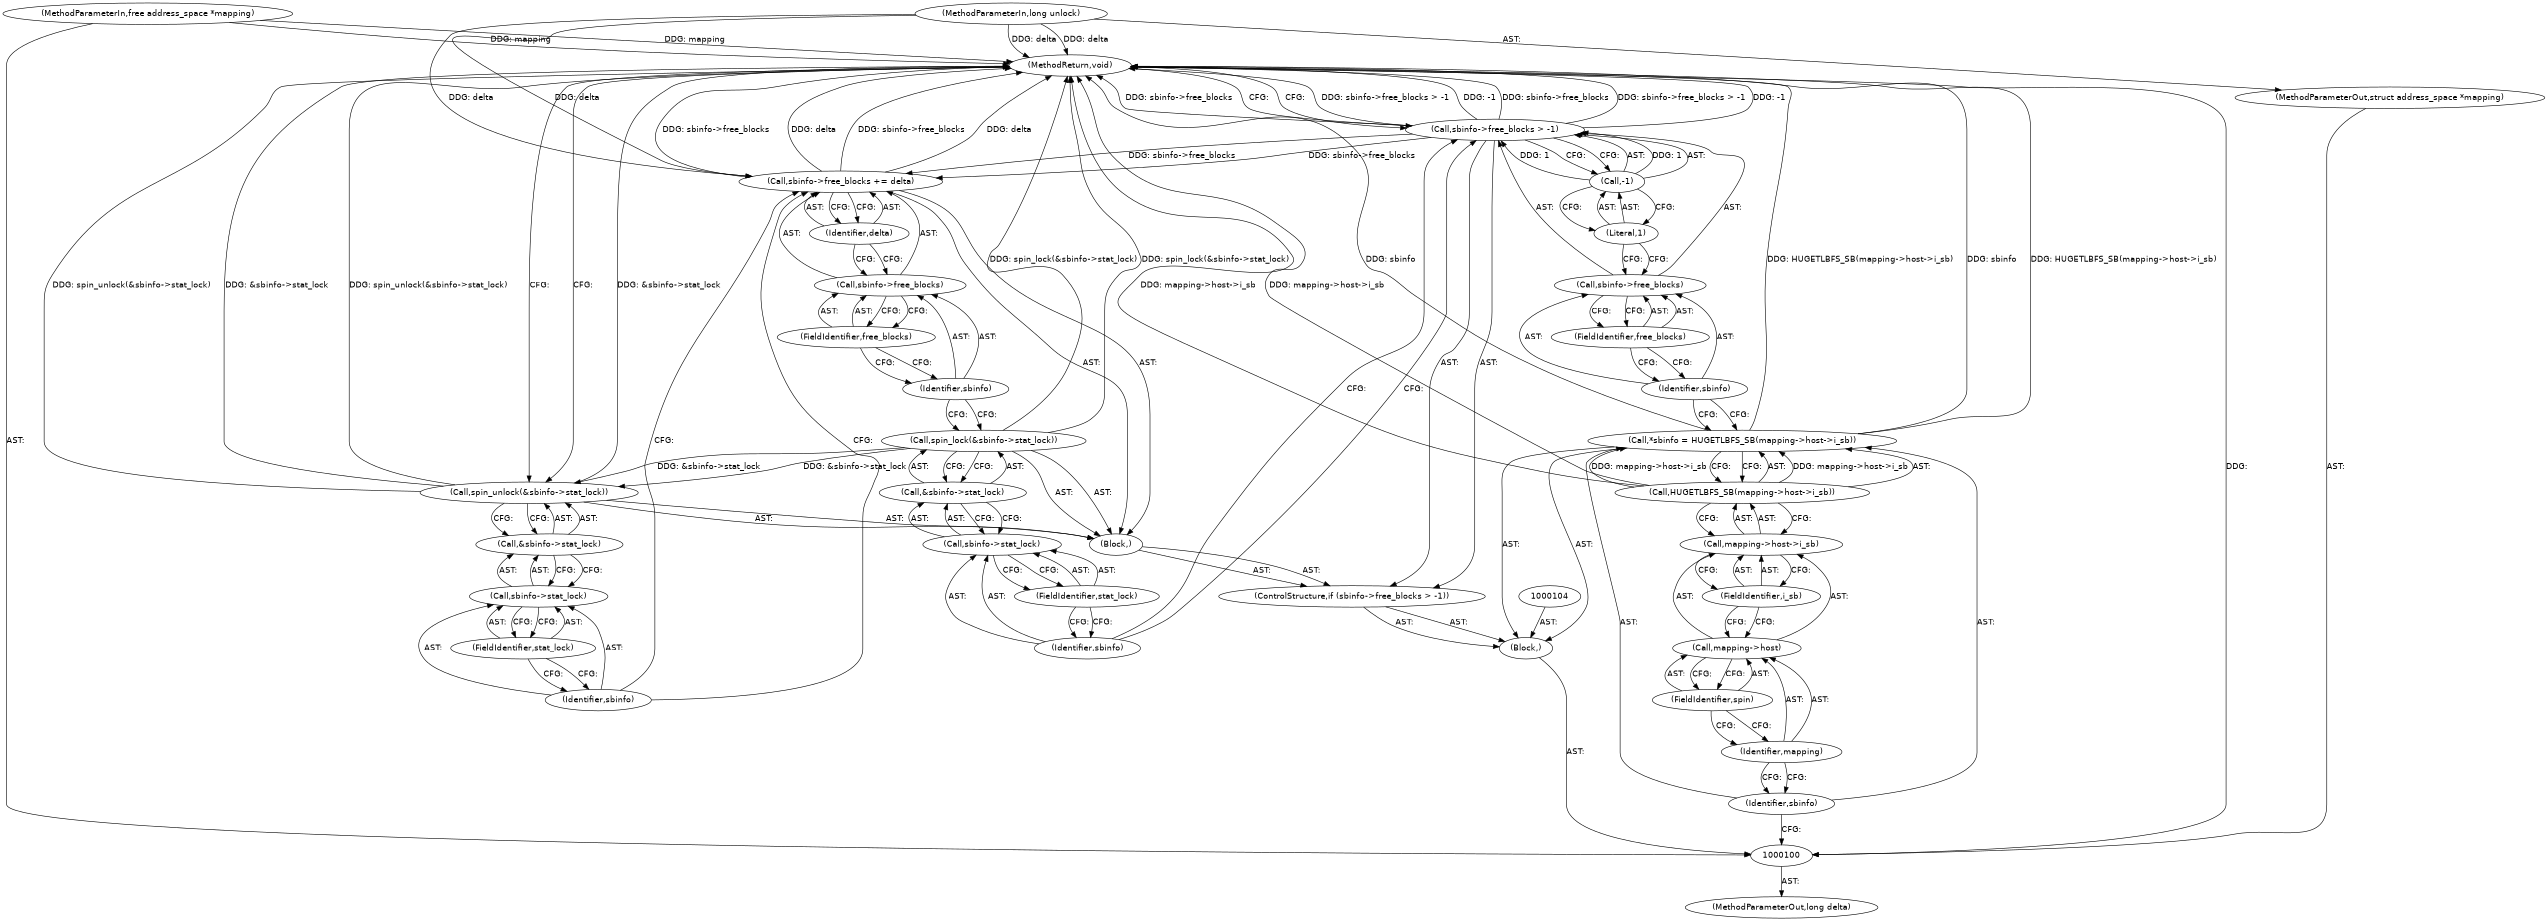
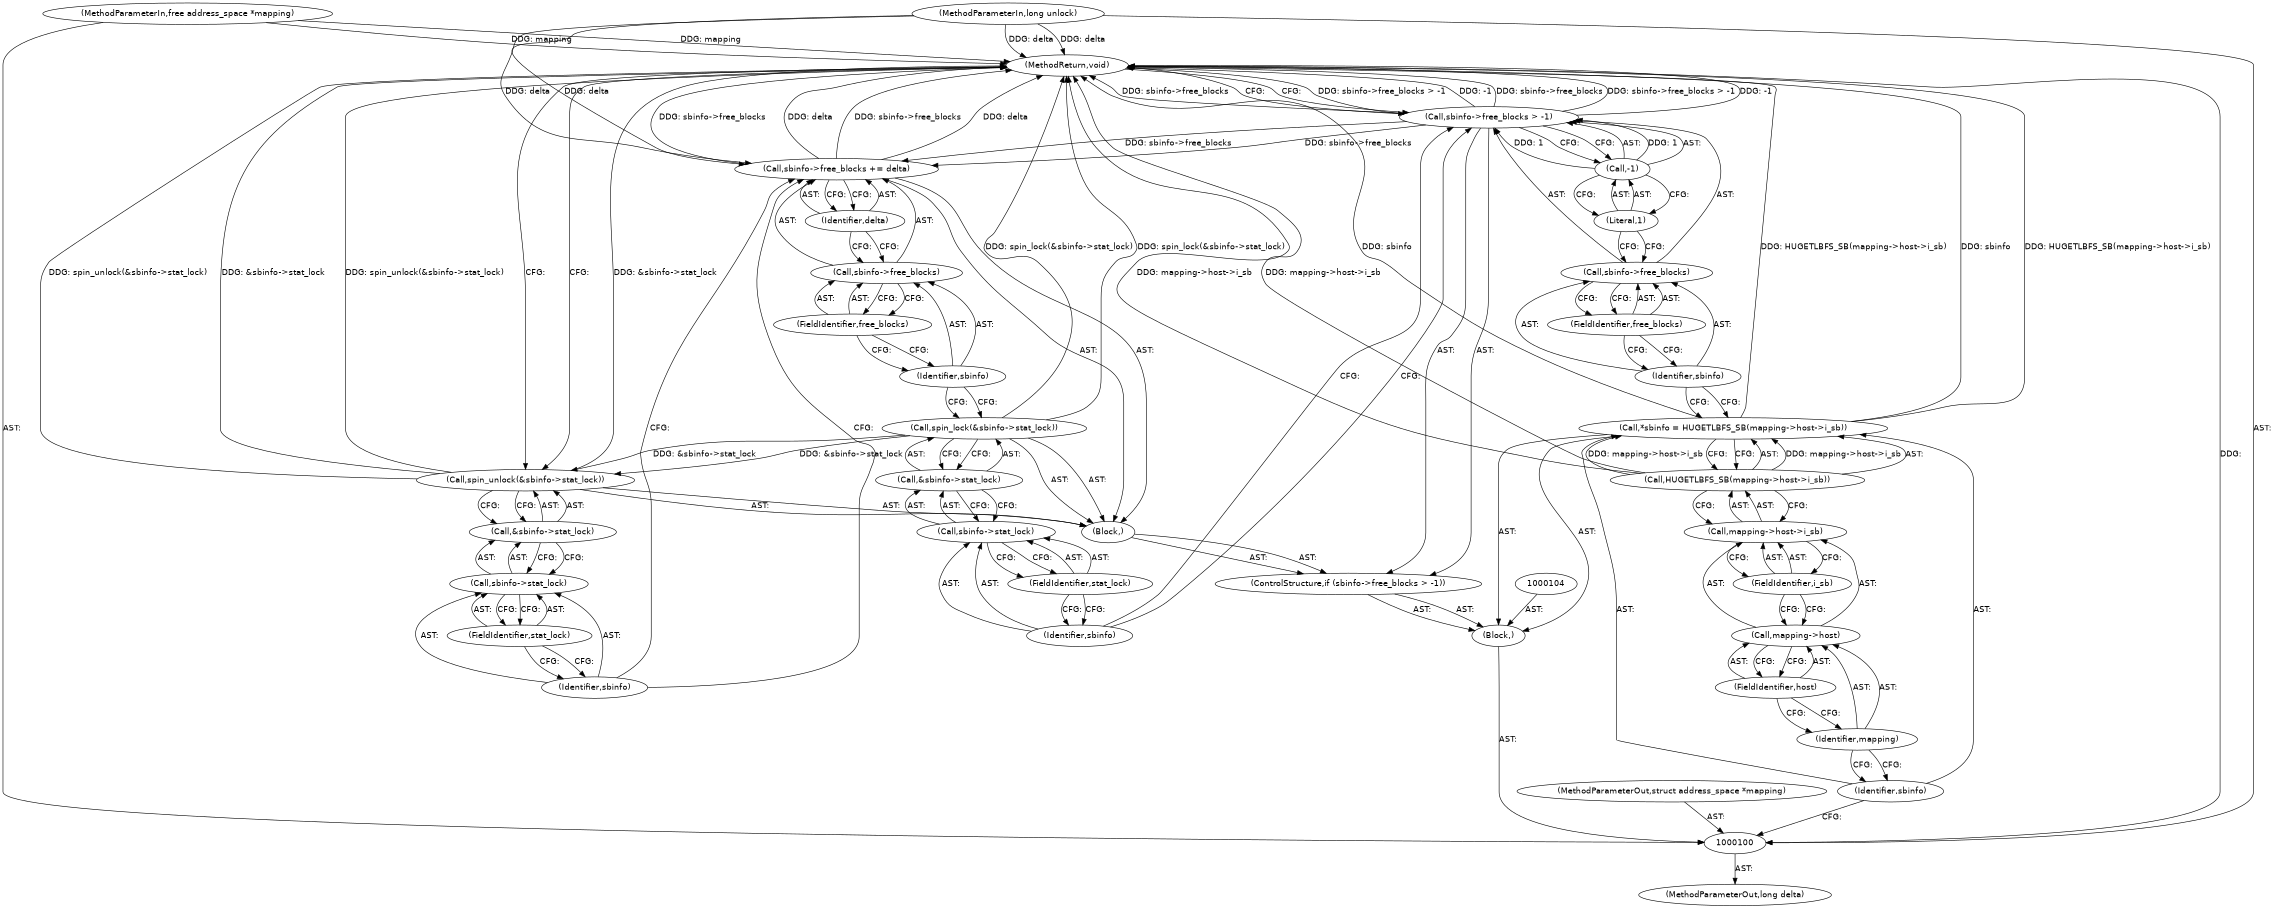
edge "(MethodParameterIn,long unlock)" -> "(MethodParameterOut,struct address_space *mapping)": now "(MethodParameterIn,long unlock)" -> "1000100"
node "(FieldIdentifier,spin)": label "(FieldIdentifier,spin)" -> "(FieldIdentifier,host)"
